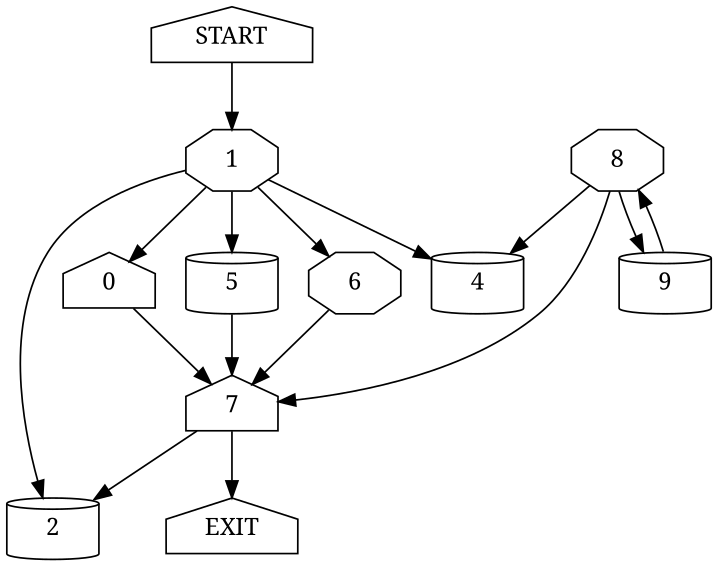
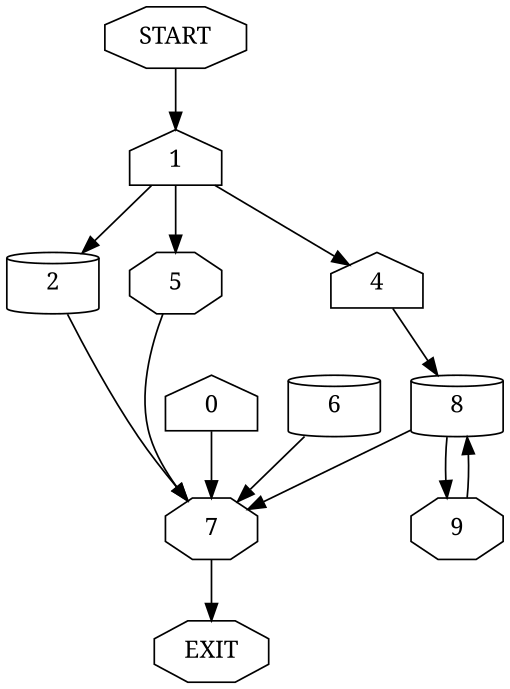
node "START": shape house -> octagon
node "1": shape octagon -> house
node "8": shape octagon -> cylinder
edge "8" -> "4": reversed
edge "1" -> "6": removed
edge "1" -> "0": removed
node "5": shape cylinder -> octagon
node "6": shape octagon -> cylinder
node "4": shape cylinder -> house
node "9": shape cylinder -> octagon
node "7": shape house -> octagon
edge "7" -> "2": reversed
node "EXIT": shape house -> octagon
